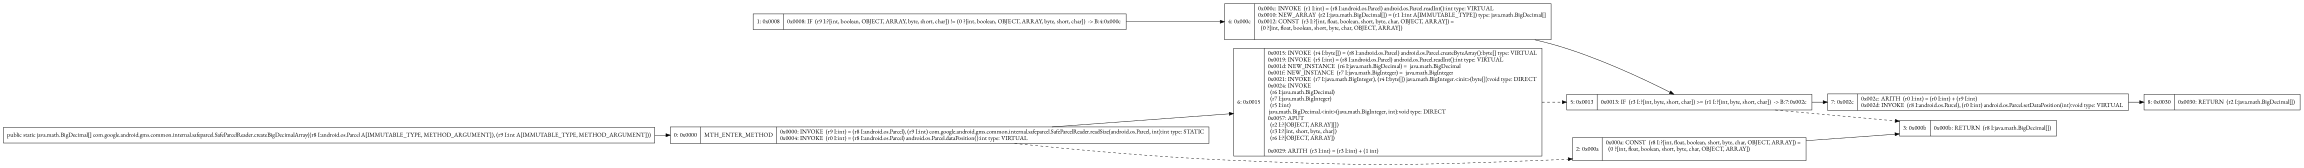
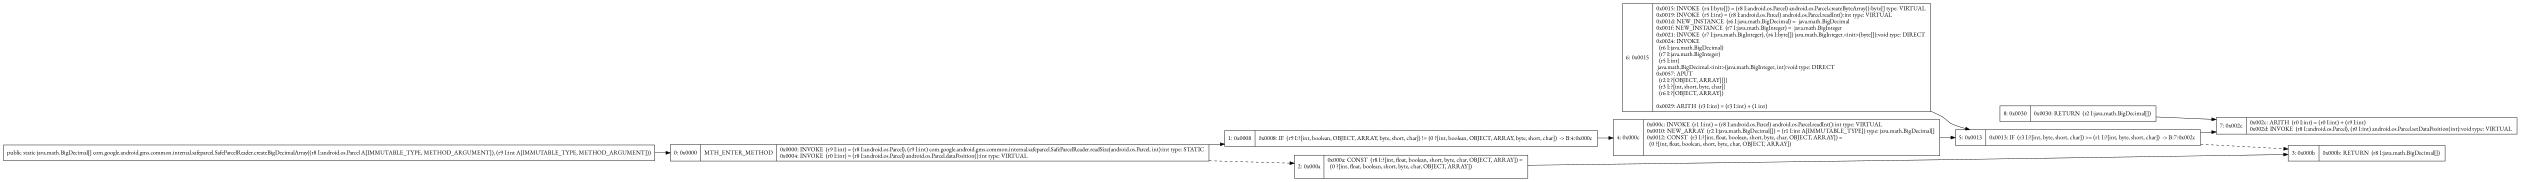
edge "6: 0x0015" -> "5: 0x0013": style dashed -> solid
edge "7: 0x002c" -> "8: 0x0030": reversed
edge "0: 0x0000" -> "6: 0x0015": now "0: 0x0000" -> "1: 0x0008"
